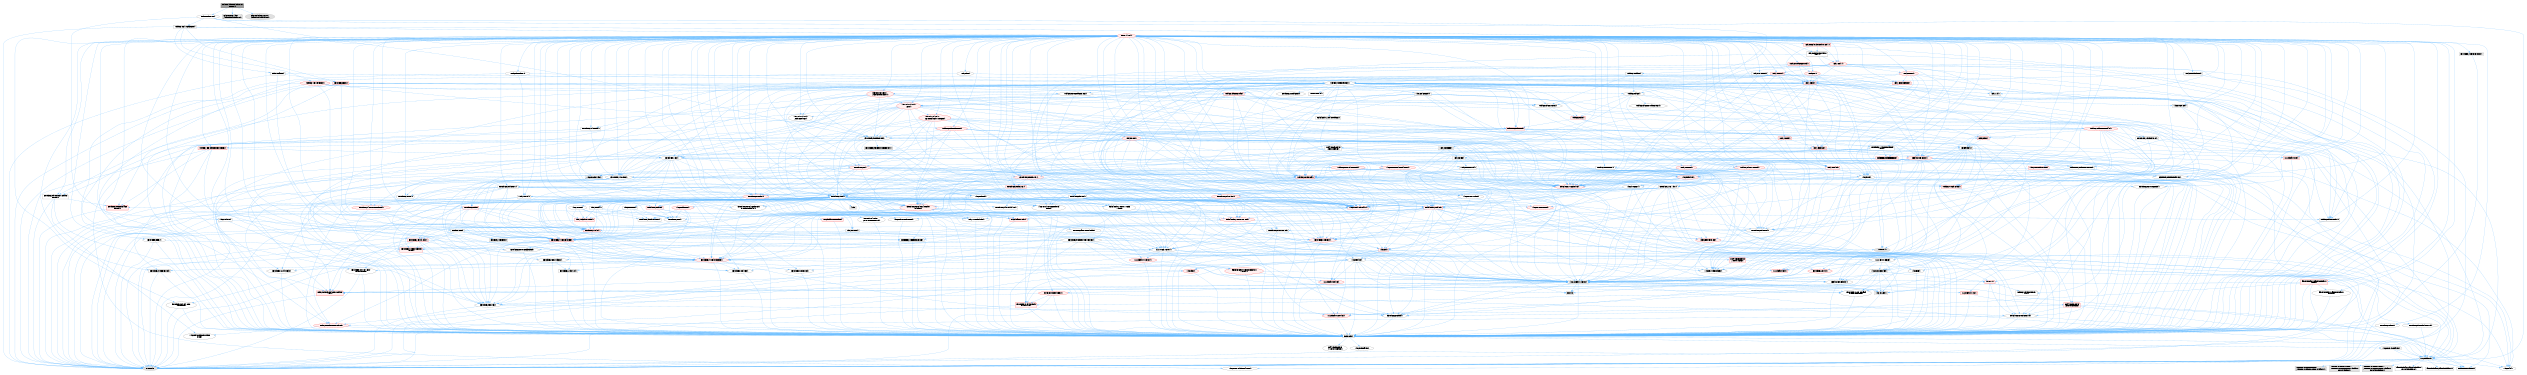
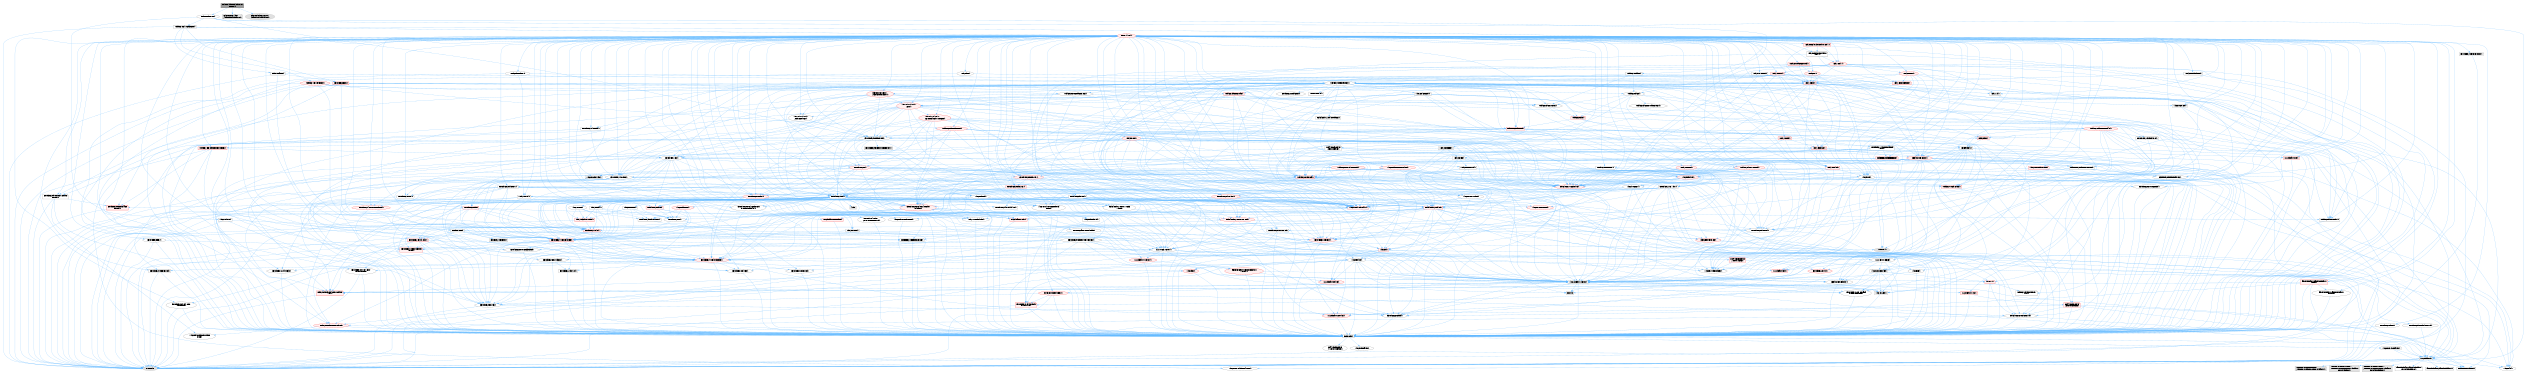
node "Misc/OutputDeviceRedirector.h": label "Misc/OutputDeviceRedirector.h" -> "Misc/StaticAssertComplete.h"
node "Misc/OptionalFwd.h": added
